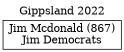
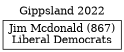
node "Jim Mcdonald (867) Jim Democrats": label "Jim Mcdonald (867) Jim Democrats" -> "Jim Mcdonald (867) Liberal Democrats"
